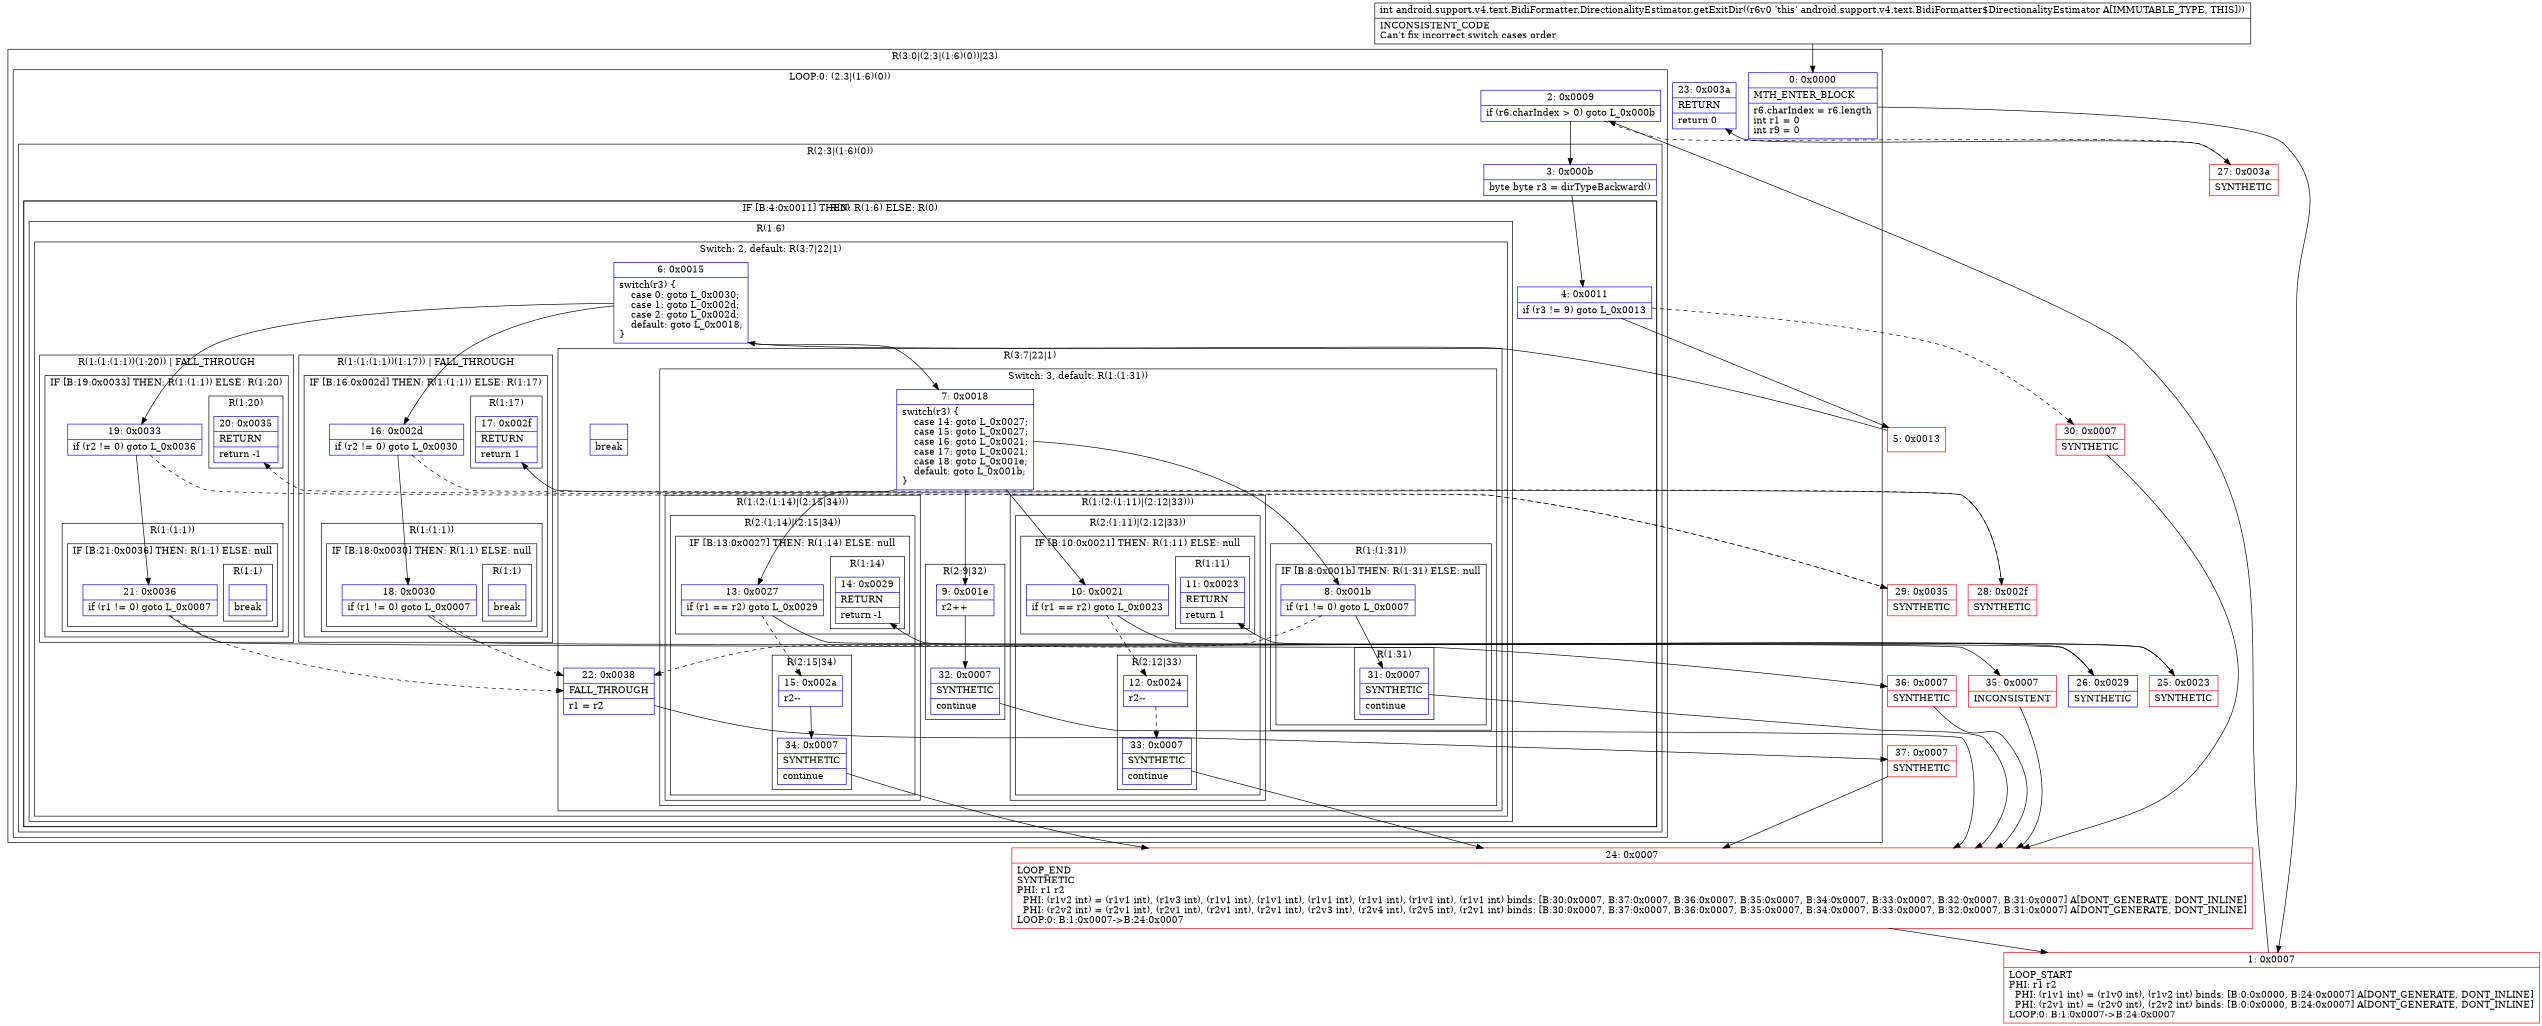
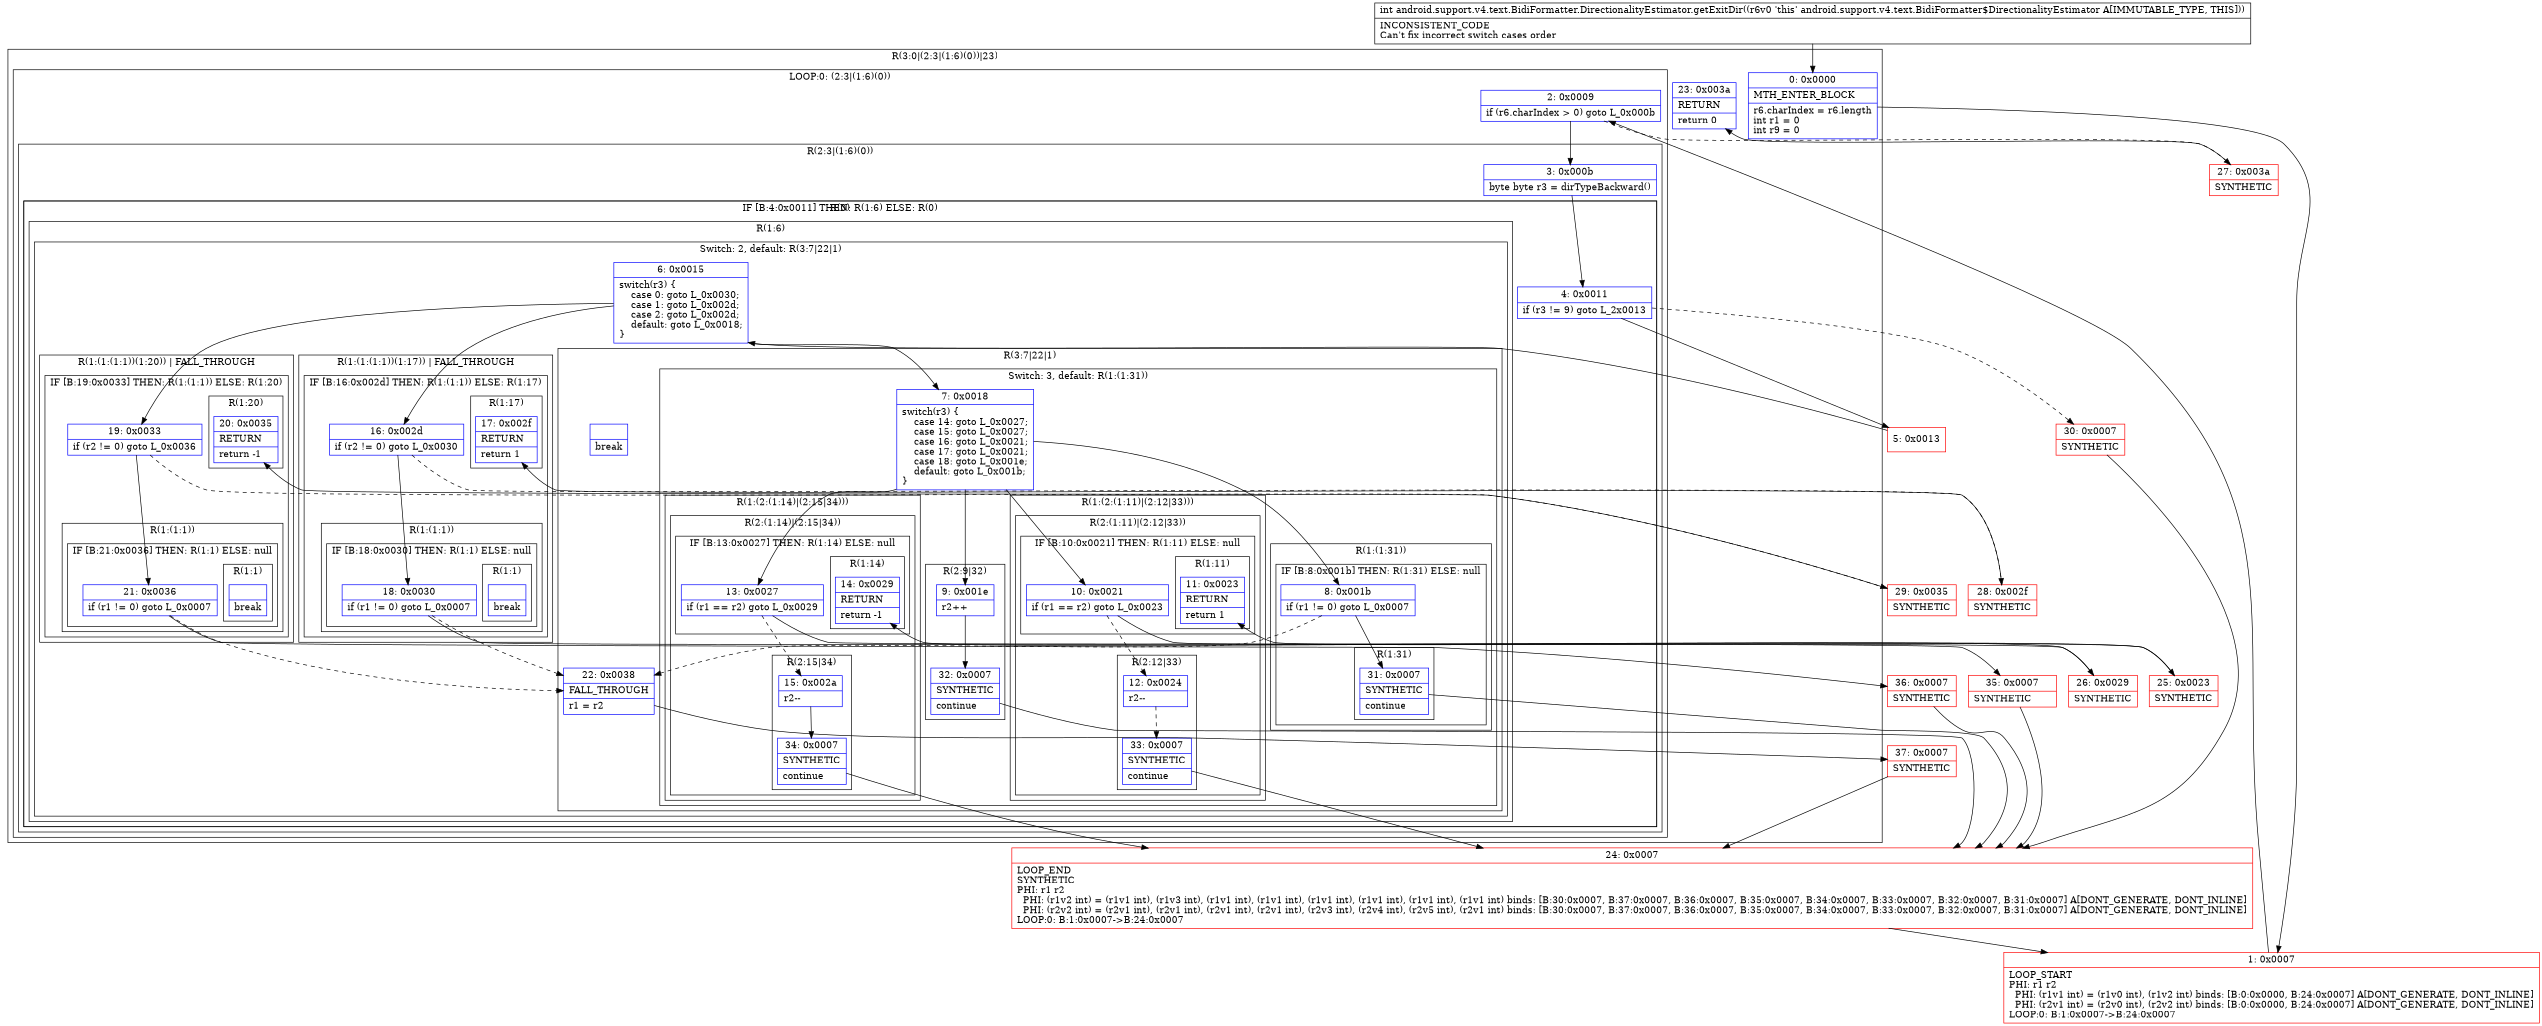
node "4: 0x0011": text "if (r3 != 9) goto L_0x0013" -> "if (r3 != 9) goto L_2x0013"
edge "29: 0x0035" -> "20: 0x0035": style dashed -> solid
node "26: 0x0029": color blue -> red
node "35: 0x0007": text "INCONSISTENT" -> "SYNTHETIC"
